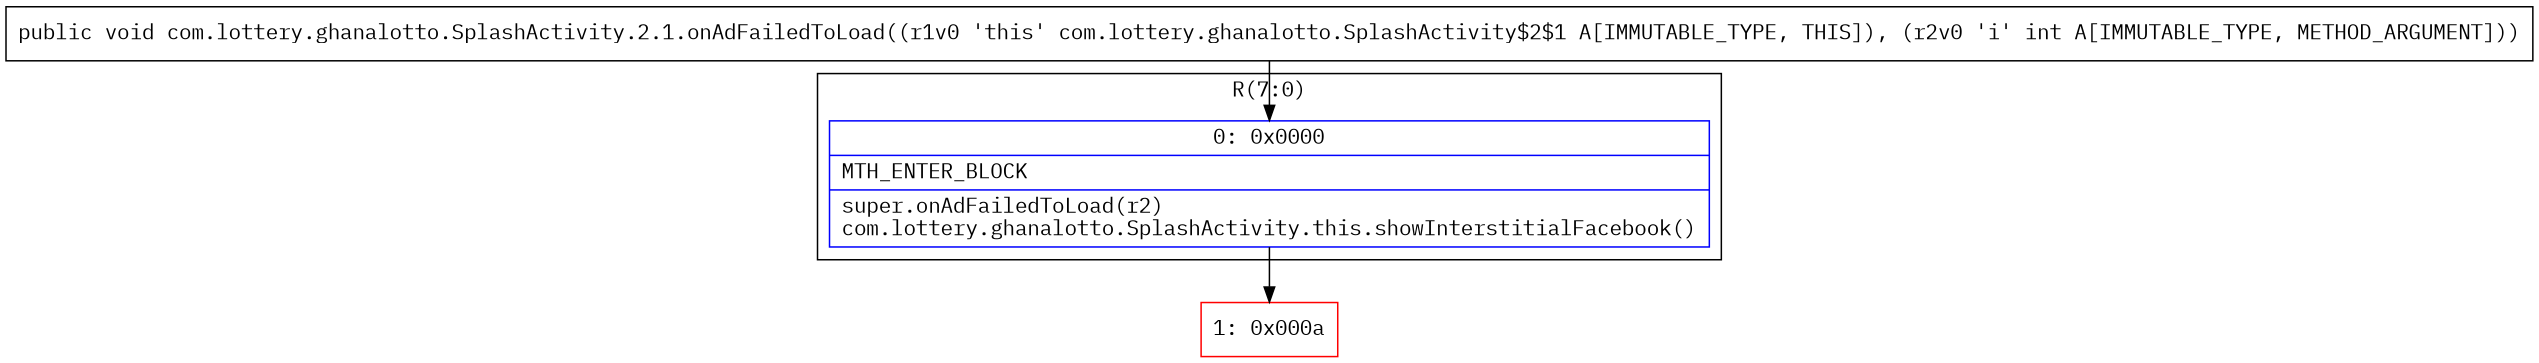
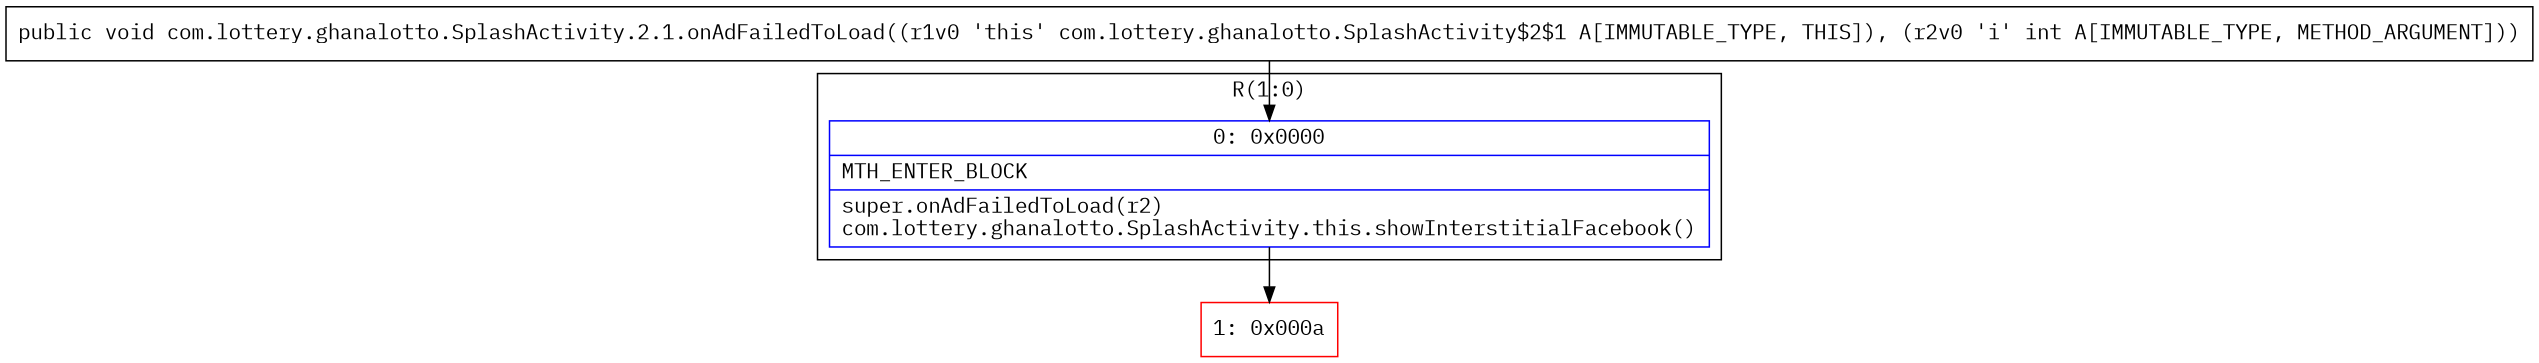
cluster "R(7:0)": label "R(7:0)" -> "R(1:0)"
